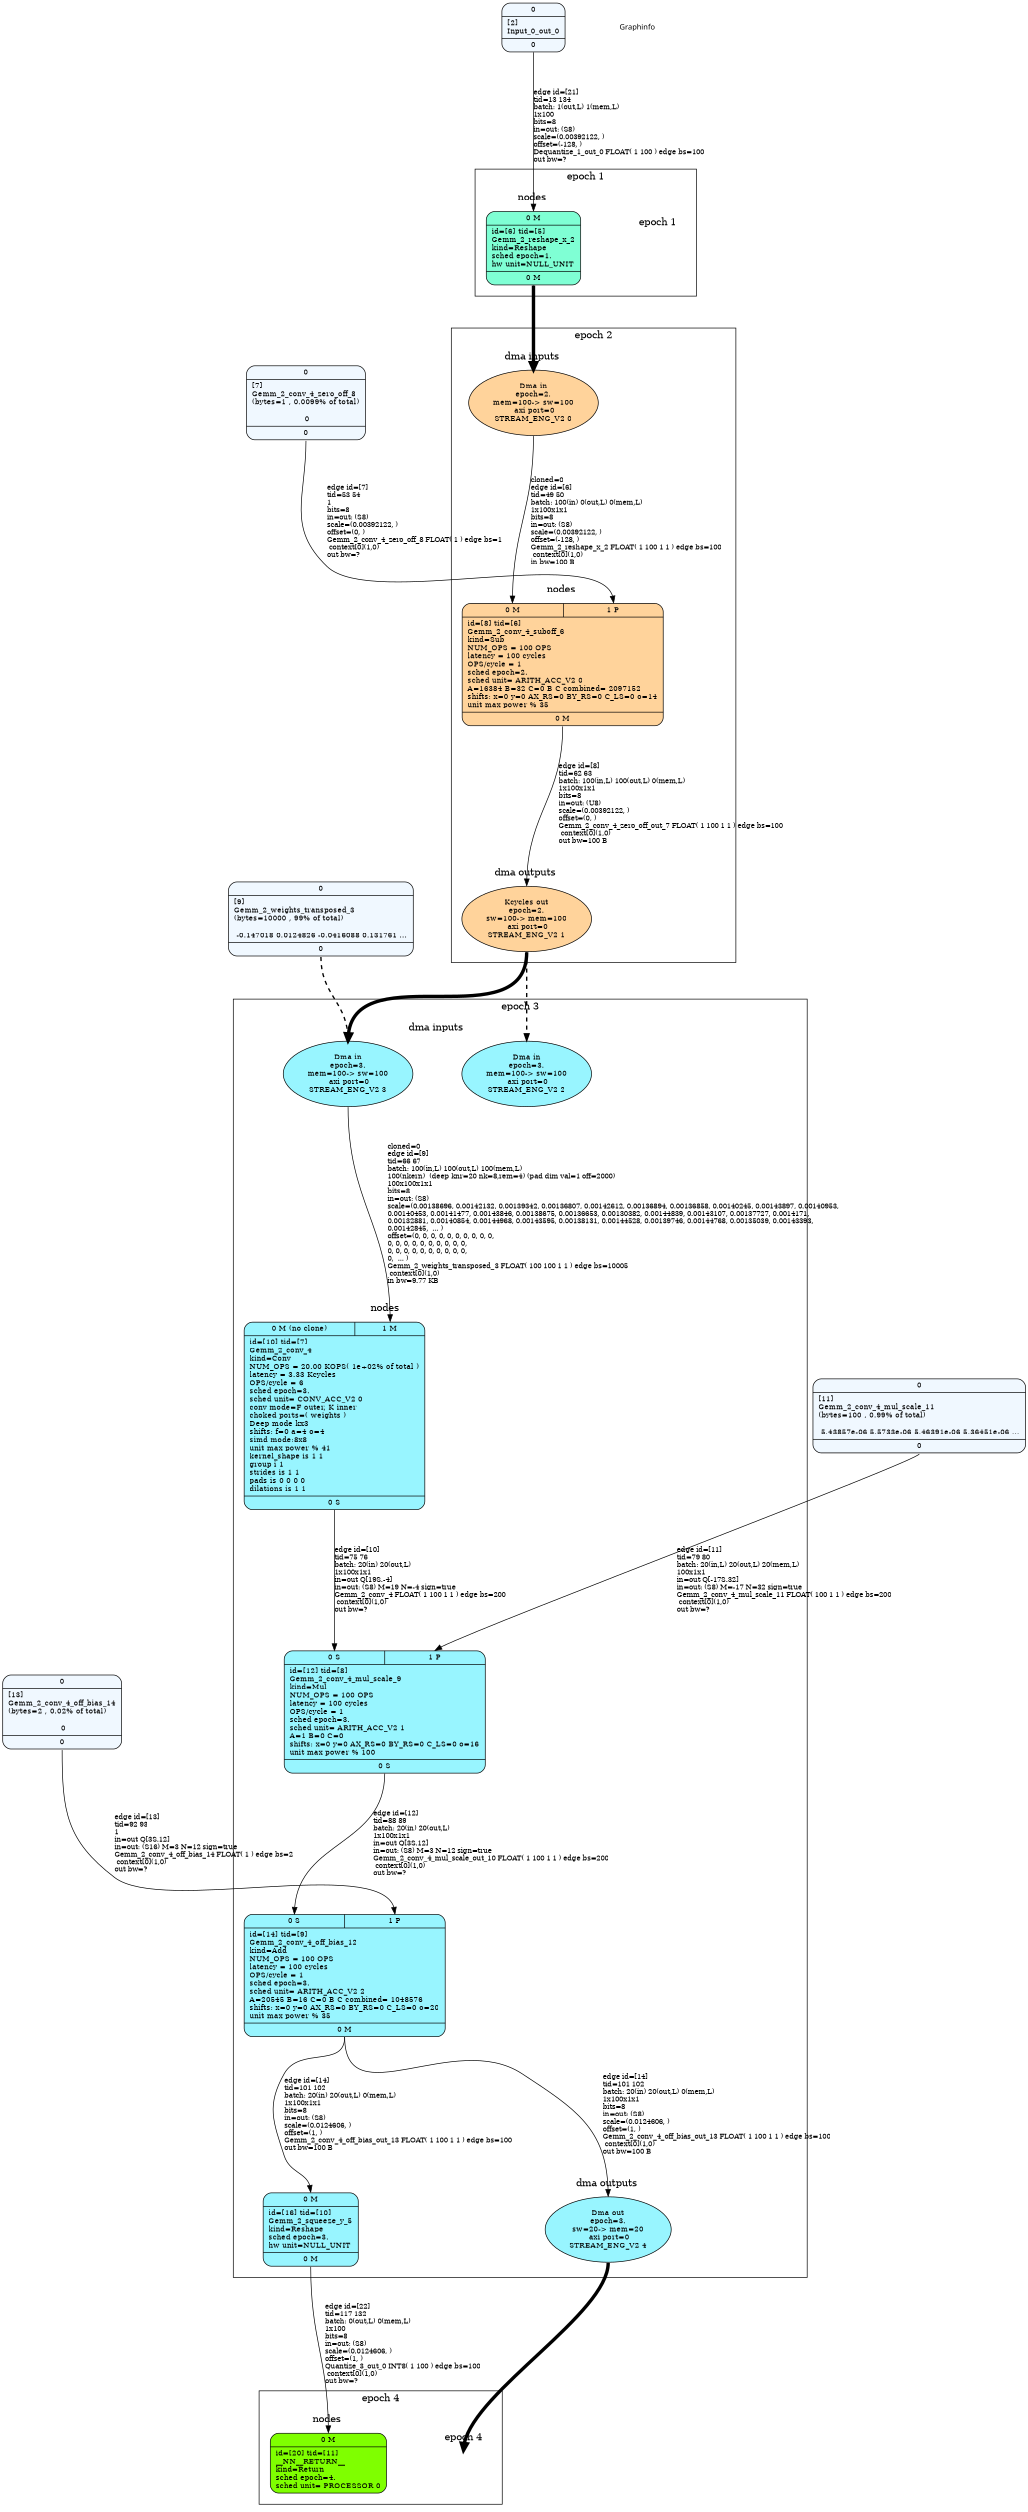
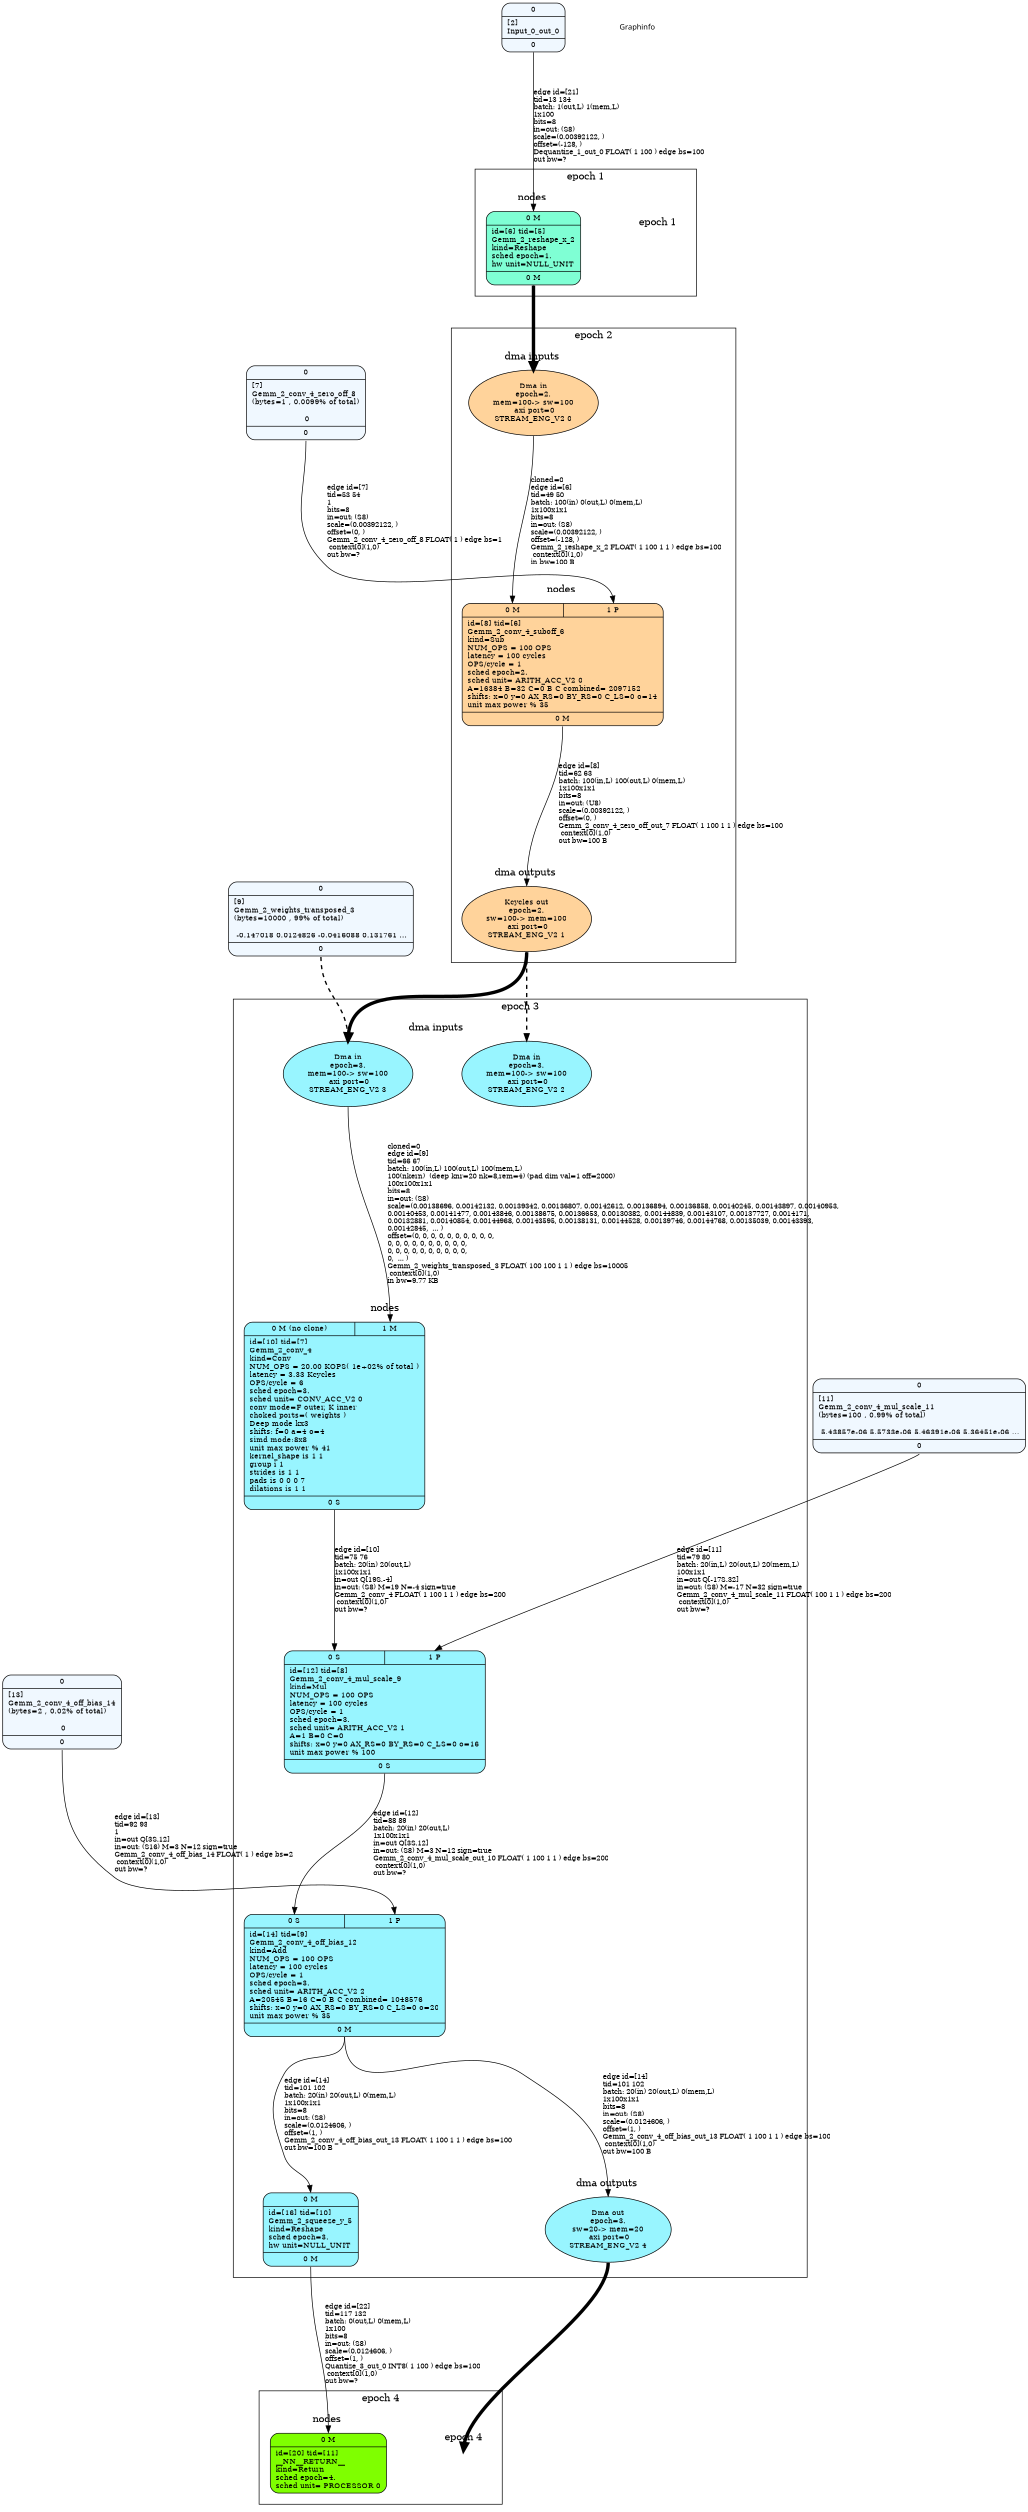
node "0 M (no clone)": text "pads is 0 0 0 0" -> "pads is 0 0 0 7"
